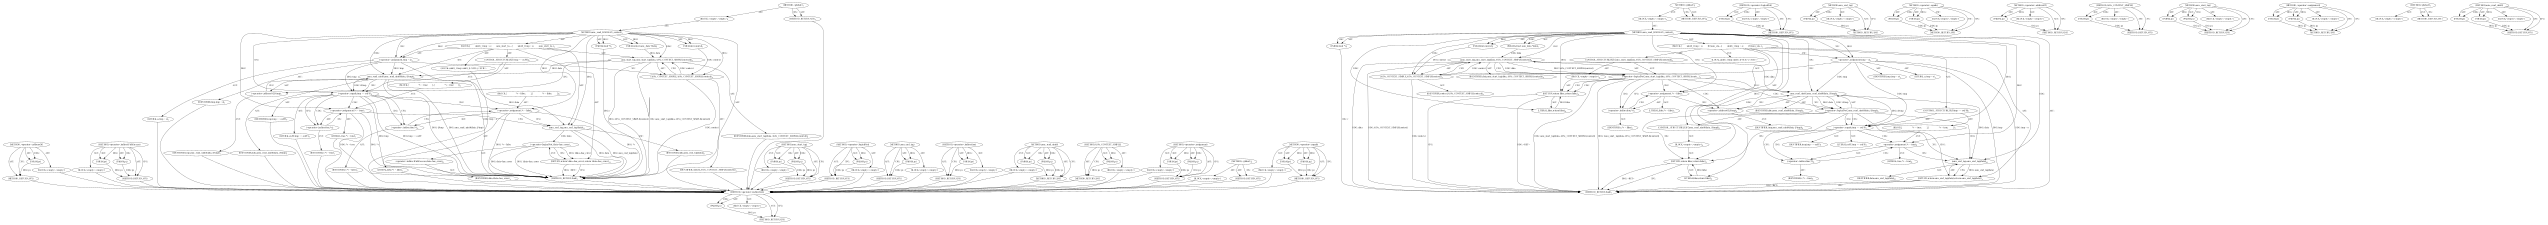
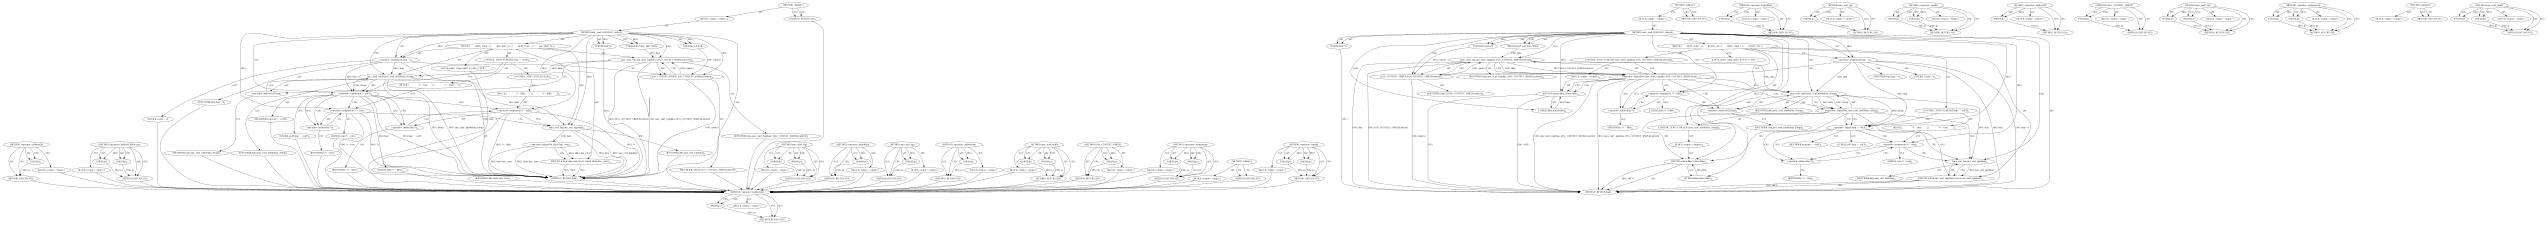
node "(CONTROL_STRUCTURE,ELSE,else)": added
edge "(RETURN,return !data->has_error;,return !data->has_error;)" -> "(<operator>.logicalNot,!data->has_error)": removed, label "AST:"
node "(<operator>.indirectFieldAccess,data->has_error)": removed
